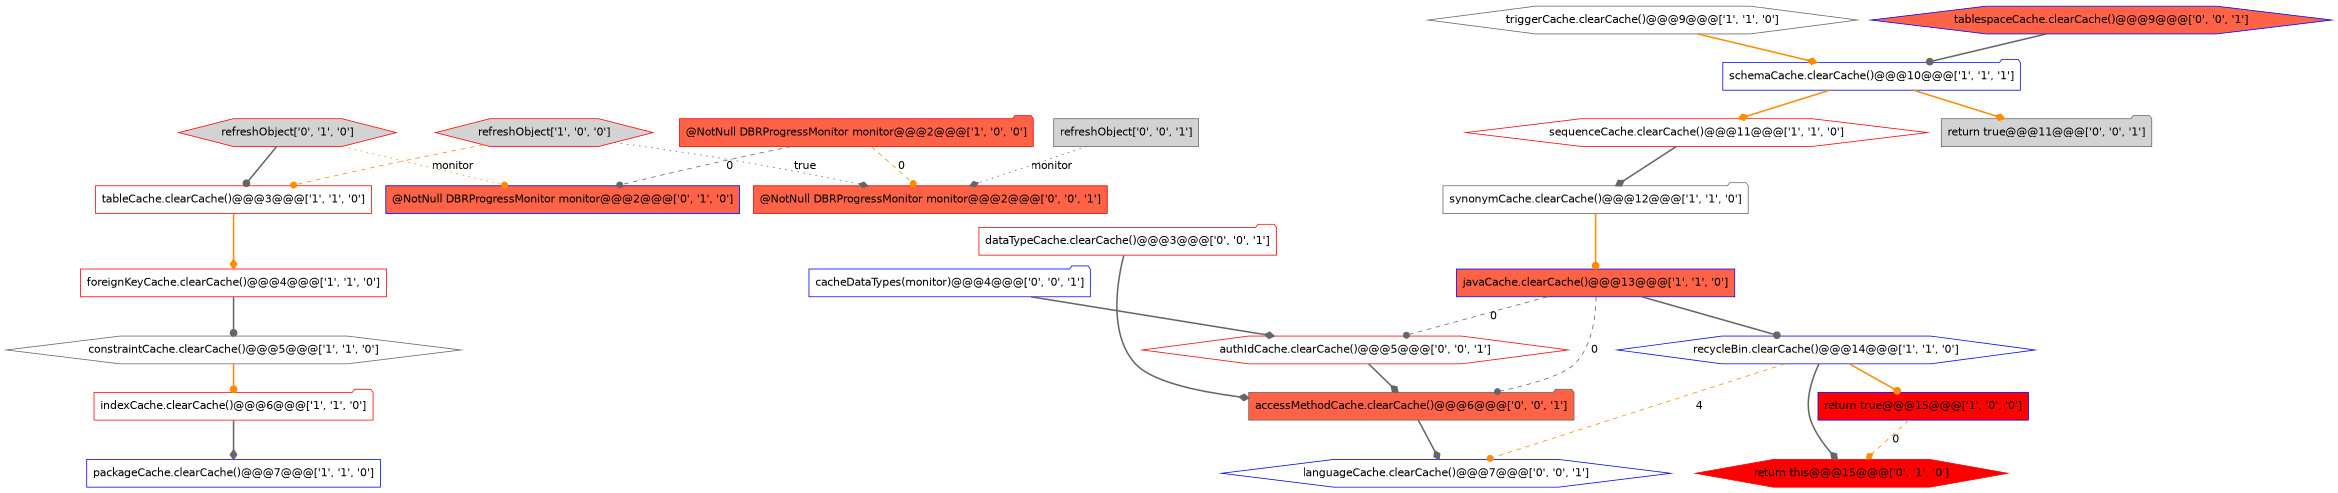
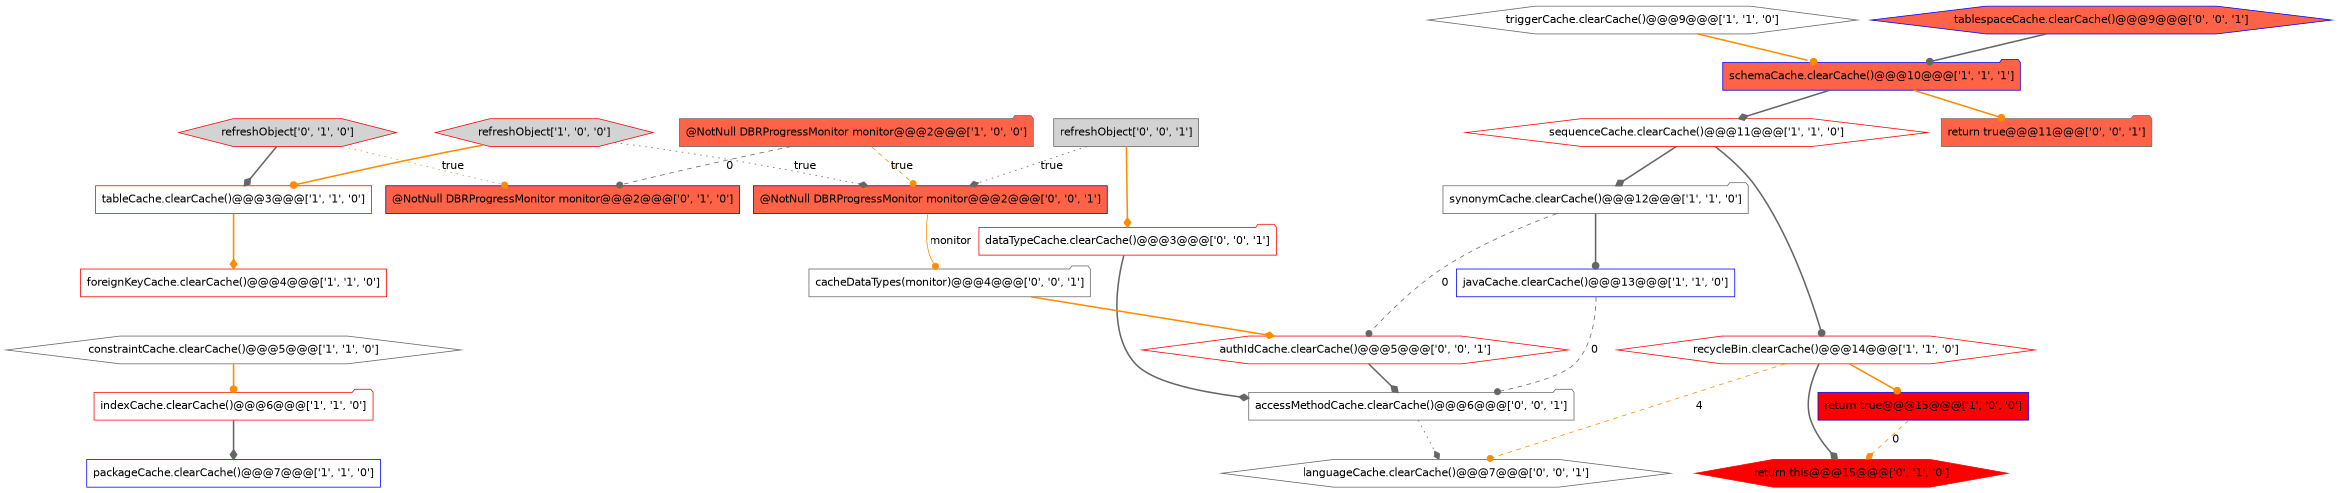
edge "triggerCache.clearCache()@@@9@@@['1', '1', '0']" -> "schemaCache.clearCache()@@@10@@@['1', '1', '1']": arrowhead diamond -> dot
node "schemaCache.clearCache()@@@10@@@['1', '1', '1']": fillcolor white -> tomato
edge "schemaCache.clearCache()@@@10@@@['1', '1', '1']" -> "sequenceCache.clearCache()@@@11@@@['1', '1', '0']": color darkorange -> gray40
edge "schemaCache.clearCache()@@@10@@@['1', '1', '1']" -> "return true@@@11@@@['0', '0', '1']": arrowhead diamond -> dot
node "@NotNull DBRProgressMonitor monitor@@@2@@@['1', '0', '0']": color red -> gray40
node "return true@@@11@@@['0', '0', '1']": fillcolor lightgray -> tomato
edge "refreshObject['0', '1', '0']" -> "tableCache.clearCache()@@@3@@@['1', '1', '0']": arrowhead dot -> diamond
edge "refreshObject['1', '0', '0']" -> "tableCache.clearCache()@@@3@@@['1', '1', '0']": style dashed -> bold
edge "refreshObject['0', '1', '0']" -> "@NotNull DBRProgressMonitor monitor@@@2@@@['0', '1', '0']": label "monitor" -> "true"
edge "@NotNull DBRProgressMonitor monitor@@@2@@@['1', '0', '0']" -> "@NotNull DBRProgressMonitor monitor@@@2@@@['0', '0', '1']": label "0" -> "true"
edge "refreshObject['0', '0', '1']" -> "@NotNull DBRProgressMonitor monitor@@@2@@@['0', '0', '1']": label "monitor" -> "true"
edge "refreshObject['0', '0', '1']" -> "dataTypeCache.clearCache()@@@3@@@['0', '0', '1']": added
node "@NotNull DBRProgressMonitor monitor@@@2@@@['0', '0', '1']": color red -> blue
edge "synonymCache.clearCache()@@@12@@@['1', '1', '0']" -> "javaCache.clearCache()@@@13@@@['1', '1', '0']": color darkorange -> gray40
edge "@NotNull DBRProgressMonitor monitor@@@2@@@['0', '0', '1']" -> "cacheDataTypes(monitor)@@@4@@@['0', '0', '1']": added, label "monitor"
node "cacheDataTypes(monitor)@@@4@@@['0', '0', '1']": color blue -> gray40
node "javaCache.clearCache()@@@13@@@['1', '1', '0']": fillcolor tomato -> white
edge "foreignKeyCache.clearCache()@@@4@@@['1', '1', '0']" -> "constraintCache.clearCache()@@@5@@@['1', '1', '0']": removed
edge "cacheDataTypes(monitor)@@@4@@@['0', '0', '1']" -> "authIdCache.clearCache()@@@5@@@['0', '0', '1']": color gray40 -> darkorange
edge "javaCache.clearCache()@@@13@@@['1', '1', '0']" -> "authIdCache.clearCache()@@@5@@@['0', '0', '1']": now "synonymCache.clearCache()@@@12@@@['1', '1', '0']" -> "authIdCache.clearCache()@@@5@@@['0', '0', '1']"
edge "javaCache.clearCache()@@@13@@@['1', '1', '0']" -> "recycleBin.clearCache()@@@14@@@['1', '1', '0']": now "sequenceCache.clearCache()@@@11@@@['1', '1', '0']" -> "recycleBin.clearCache()@@@14@@@['1', '1', '0']"
node "recycleBin.clearCache()@@@14@@@['1', '1', '0']": color blue -> red
node "accessMethodCache.clearCache()@@@6@@@['0', '0', '1']": fillcolor tomato -> white
edge "accessMethodCache.clearCache()@@@6@@@['0', '0', '1']" -> "languageCache.clearCache()@@@7@@@['0', '0', '1']": style bold -> dotted
node "languageCache.clearCache()@@@7@@@['0', '0', '1']": color blue -> gray40
